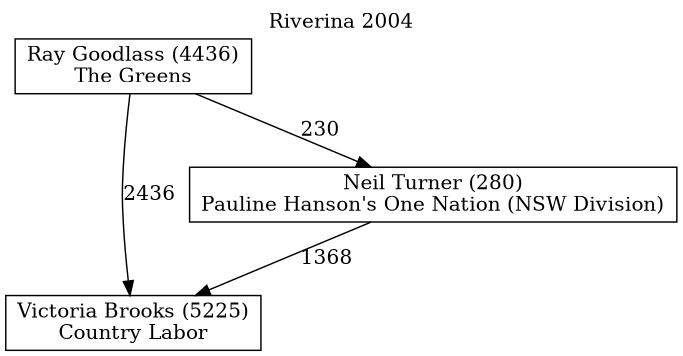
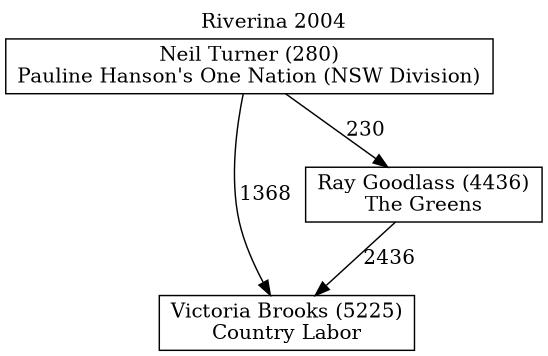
edge "Ray Goodlass (4436) The Greens" -> "Neil Turner (280) Pauline Hanson's One Nation (NSW Division)": reversed
